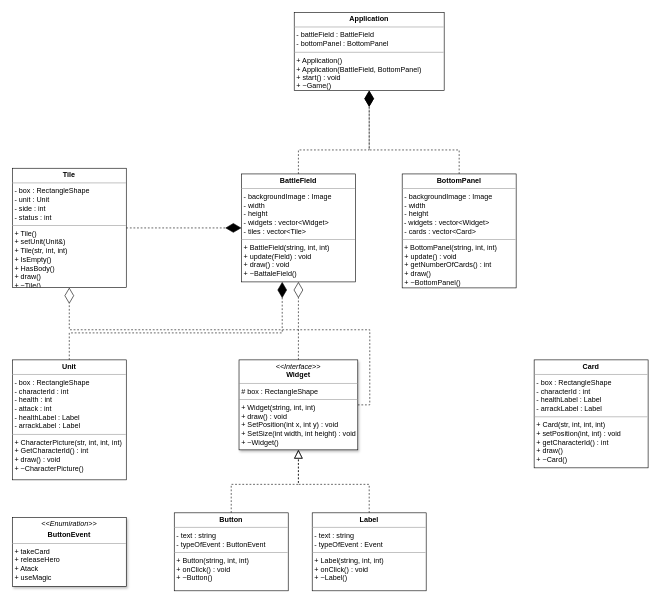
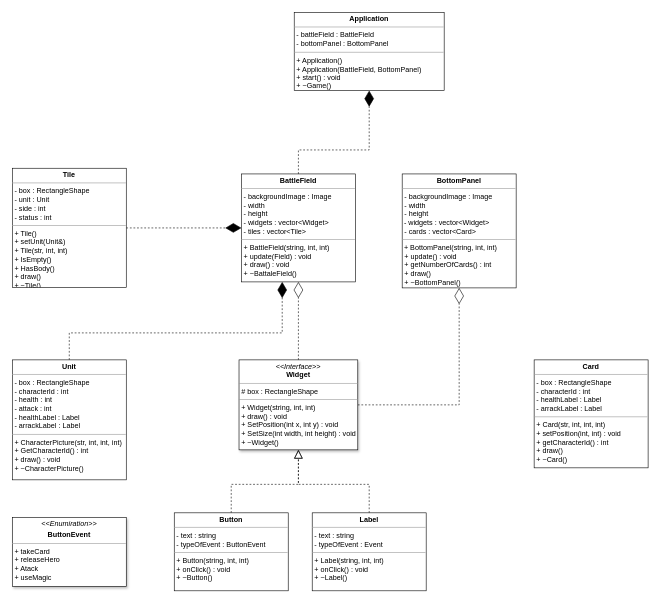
edge "BottomPanel - backgroundImage : Image - width - height - widgets : vector<Widget>- cards : vector<Card> + BottomPanel(string, int, int) + update() : void + getNumberOfCards() : int + draw() + ~BottomPanel()" -> "Application - battleField : BattleField - bottomPanel : BottomPanel + Application() + Application(BattleField, BottomPanel) + start() : void + ~Game()": removed
edge "<<Interface>> Widget # box : RectangleShape + Widget(string, int, int) + draw() : void + SetPosition(int x, int y) : void + SetSize(int width, int height) : void + ~Widget()" -> "Tile - box : RectangleShape - unit : Unit - side : int - status : int + Tile() + setUnit(Unit&) + Tile(str, int, int) + IsEmpty() + HasBody() + draw() + ~Tile()": now "<<Interface>> Widget # box : RectangleShape + Widget(string, int, int) + draw() : void + SetPosition(int x, int y) : void + SetSize(int width, int height) : void + ~Widget()" -> "BottomPanel - backgroundImage : Image - width - height - widgets : vector<Widget>- cards : vector<Card> + BottomPanel(string, int, int) + update() : void + getNumberOfCards() : int + draw() + ~BottomPanel()"
